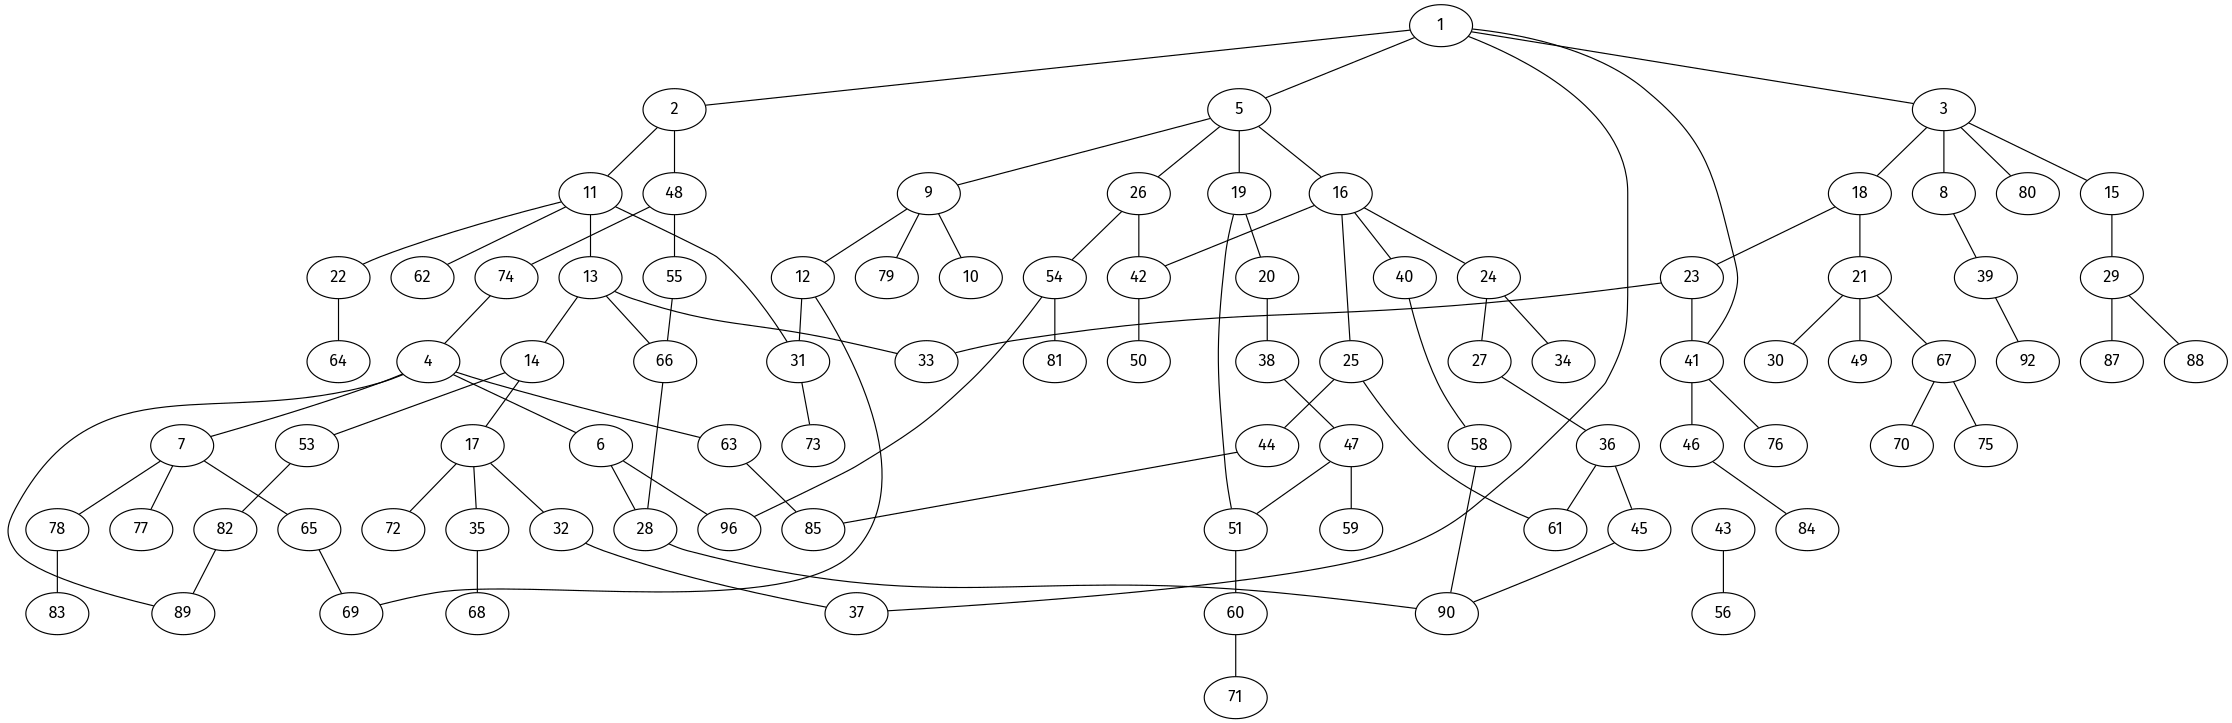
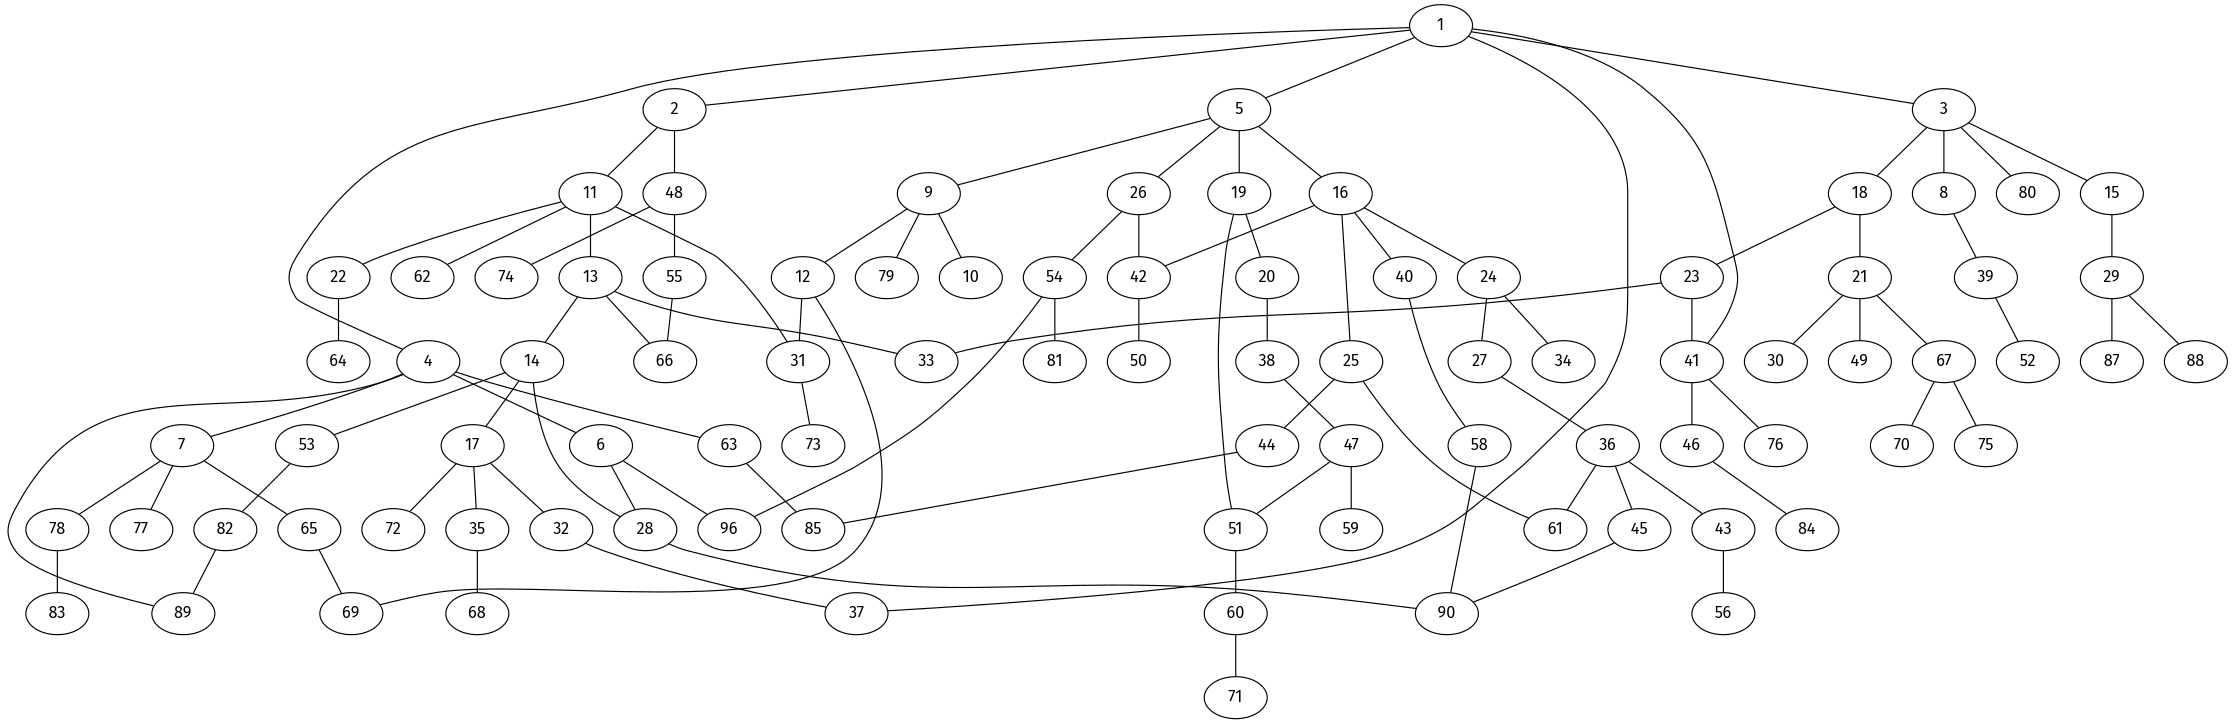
edge "74" -- "4": now "1" -- "4"
node "92": label "92" -> "52"
edge "66" -- "28": now "14" -- "28"
edge "36" -- "43": added
